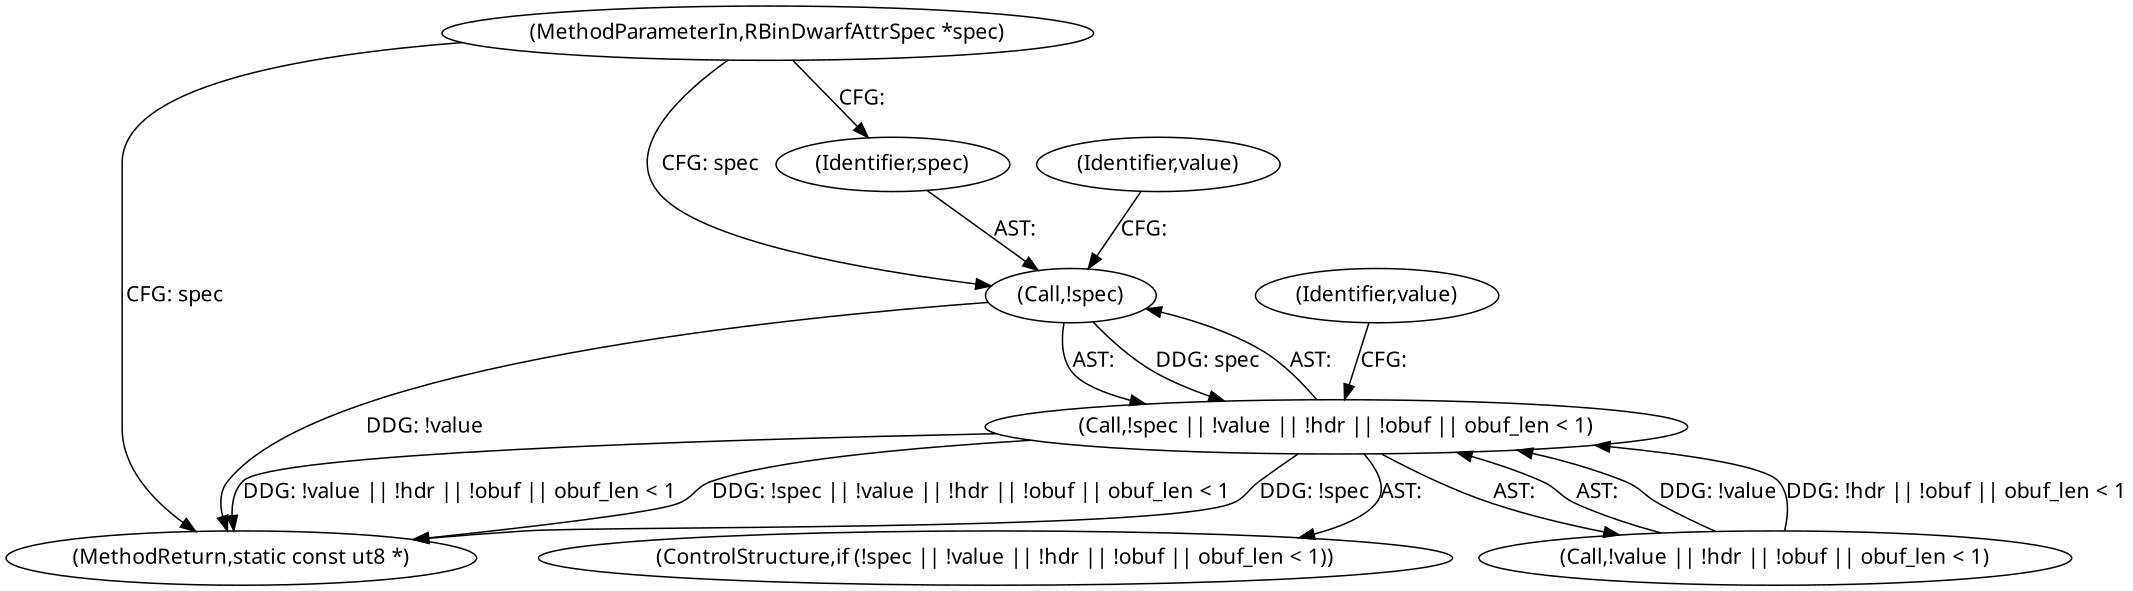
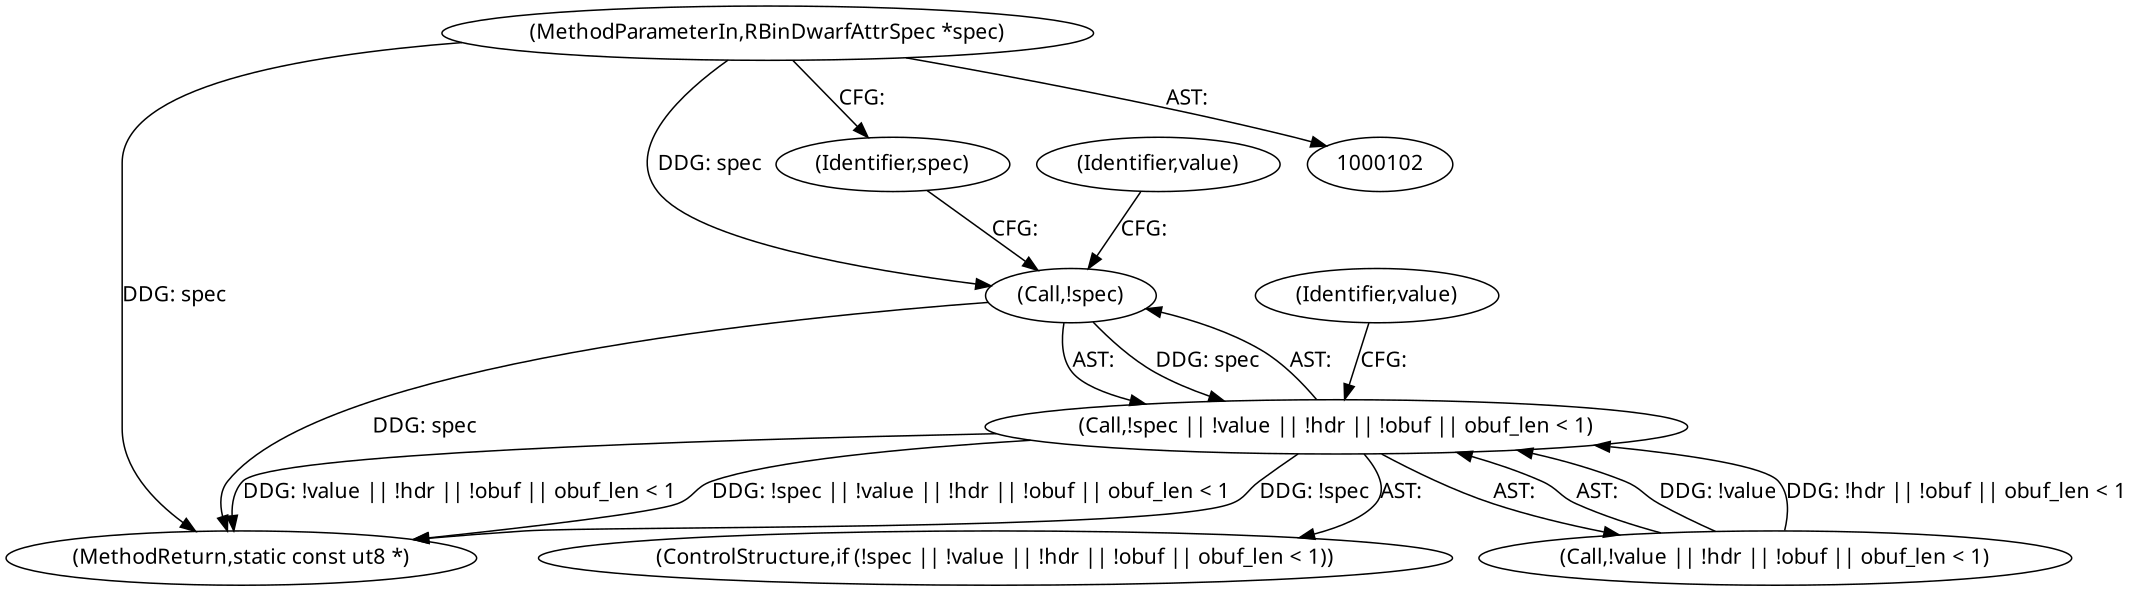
edge "(MethodParameterIn,RBinDwarfAttrSpec *spec)" -> "(Call,!spec)": label "CFG: spec" -> "DDG: spec"
node "1000102": added
edge "(Identifier,spec)" -> "(Call,!spec)": label "AST: " -> "CFG: "
edge "(MethodParameterIn,RBinDwarfAttrSpec *spec)" -> "(MethodReturn,static const ut8 *)": label "CFG: spec" -> "DDG: spec"
edge "(Call,!spec)" -> "(MethodReturn,static const ut8 *)": label "DDG: !value" -> "DDG: spec"
